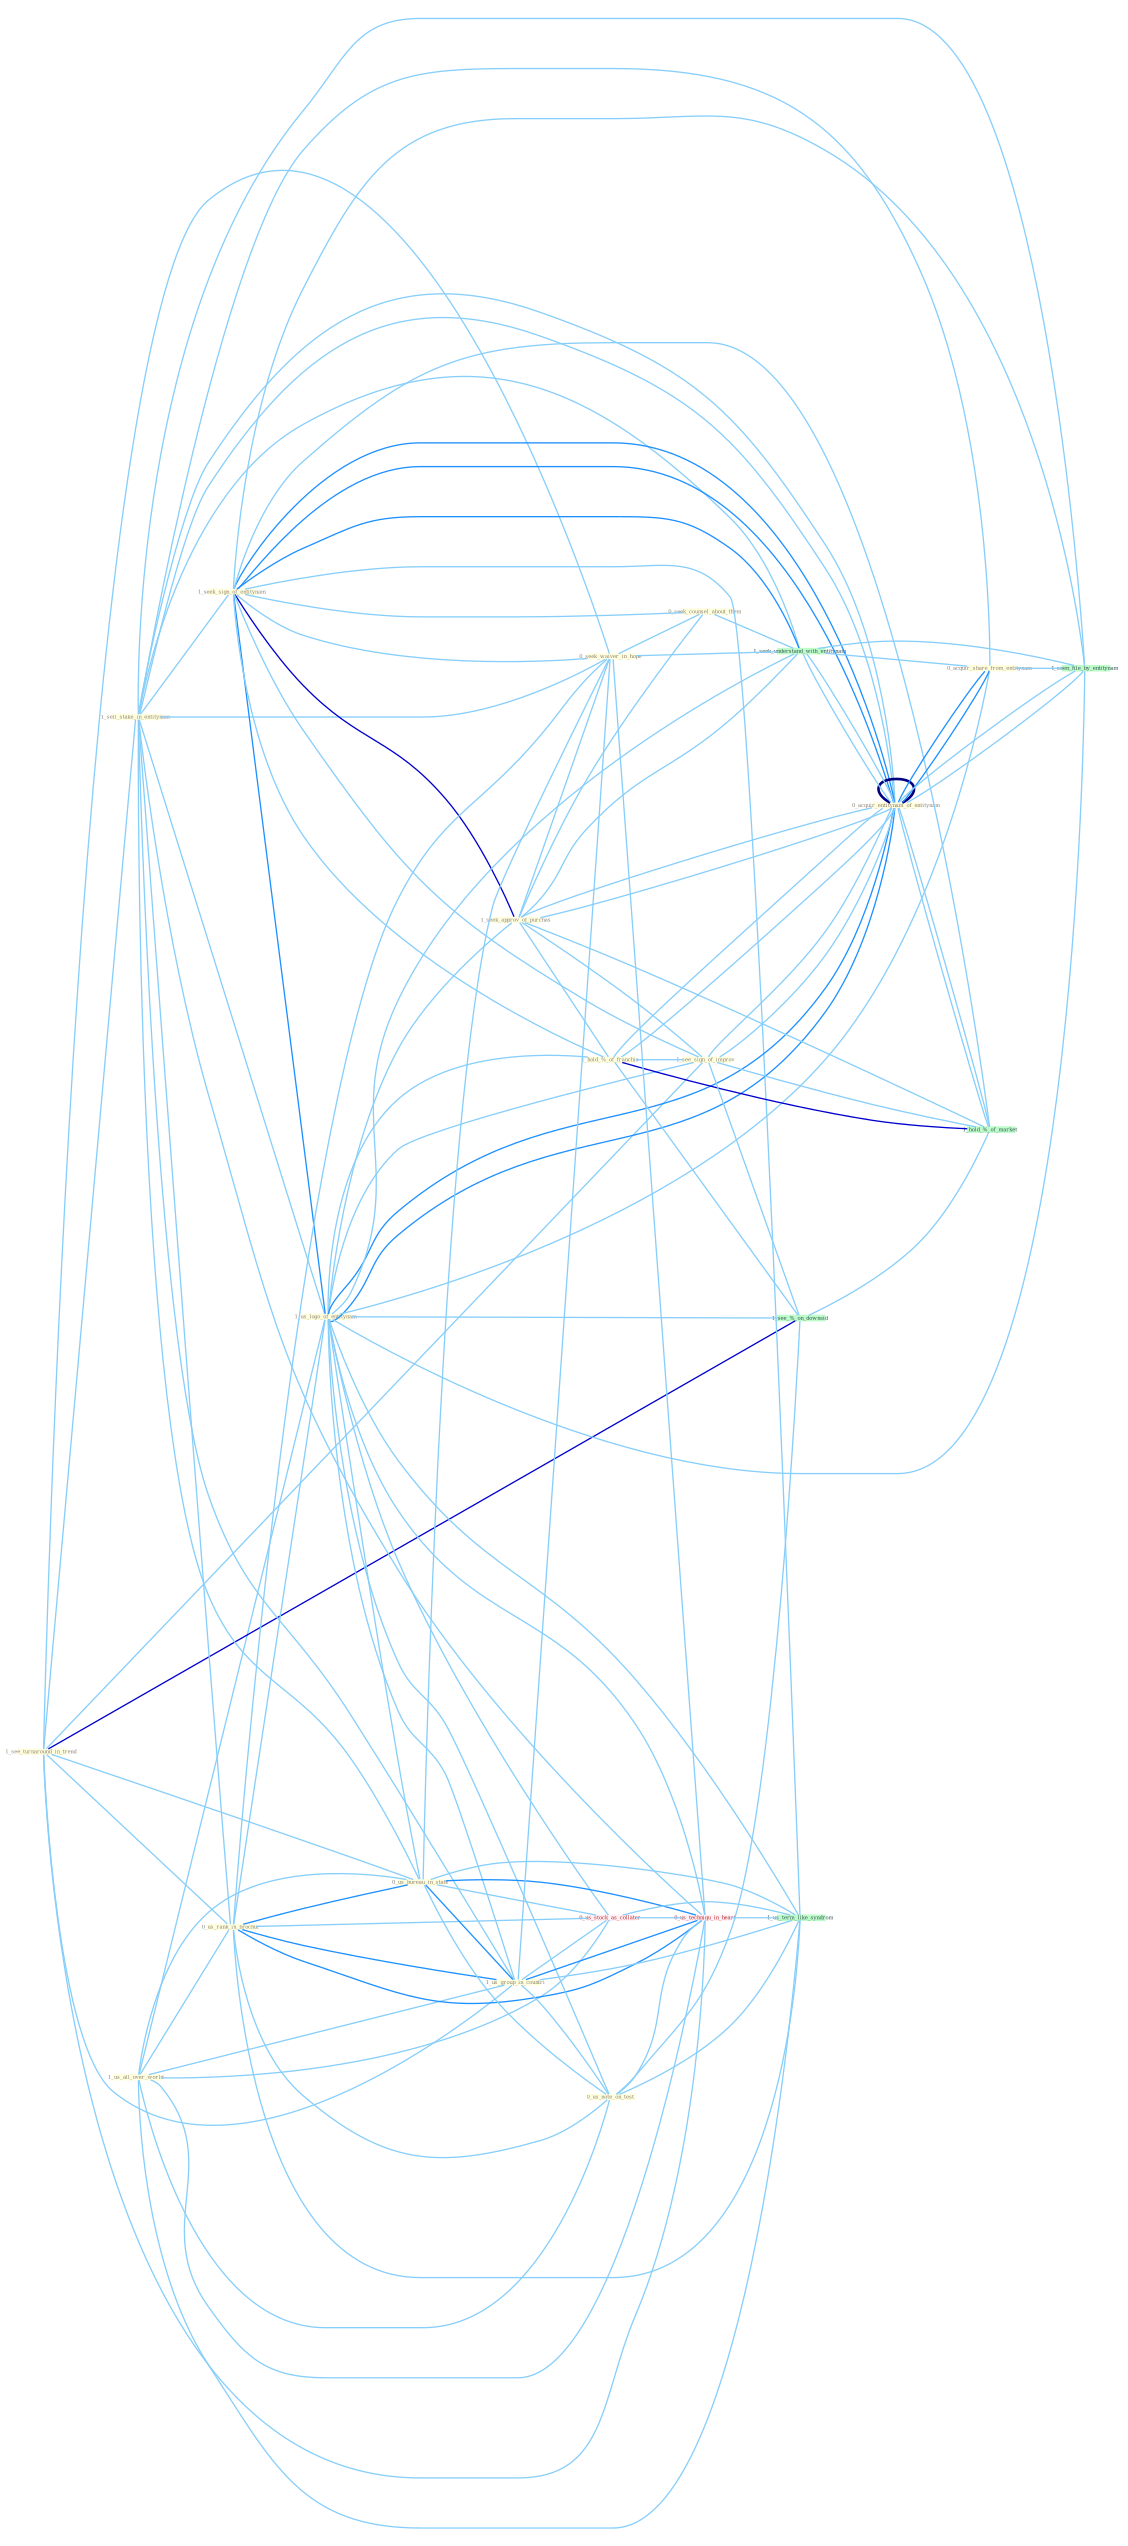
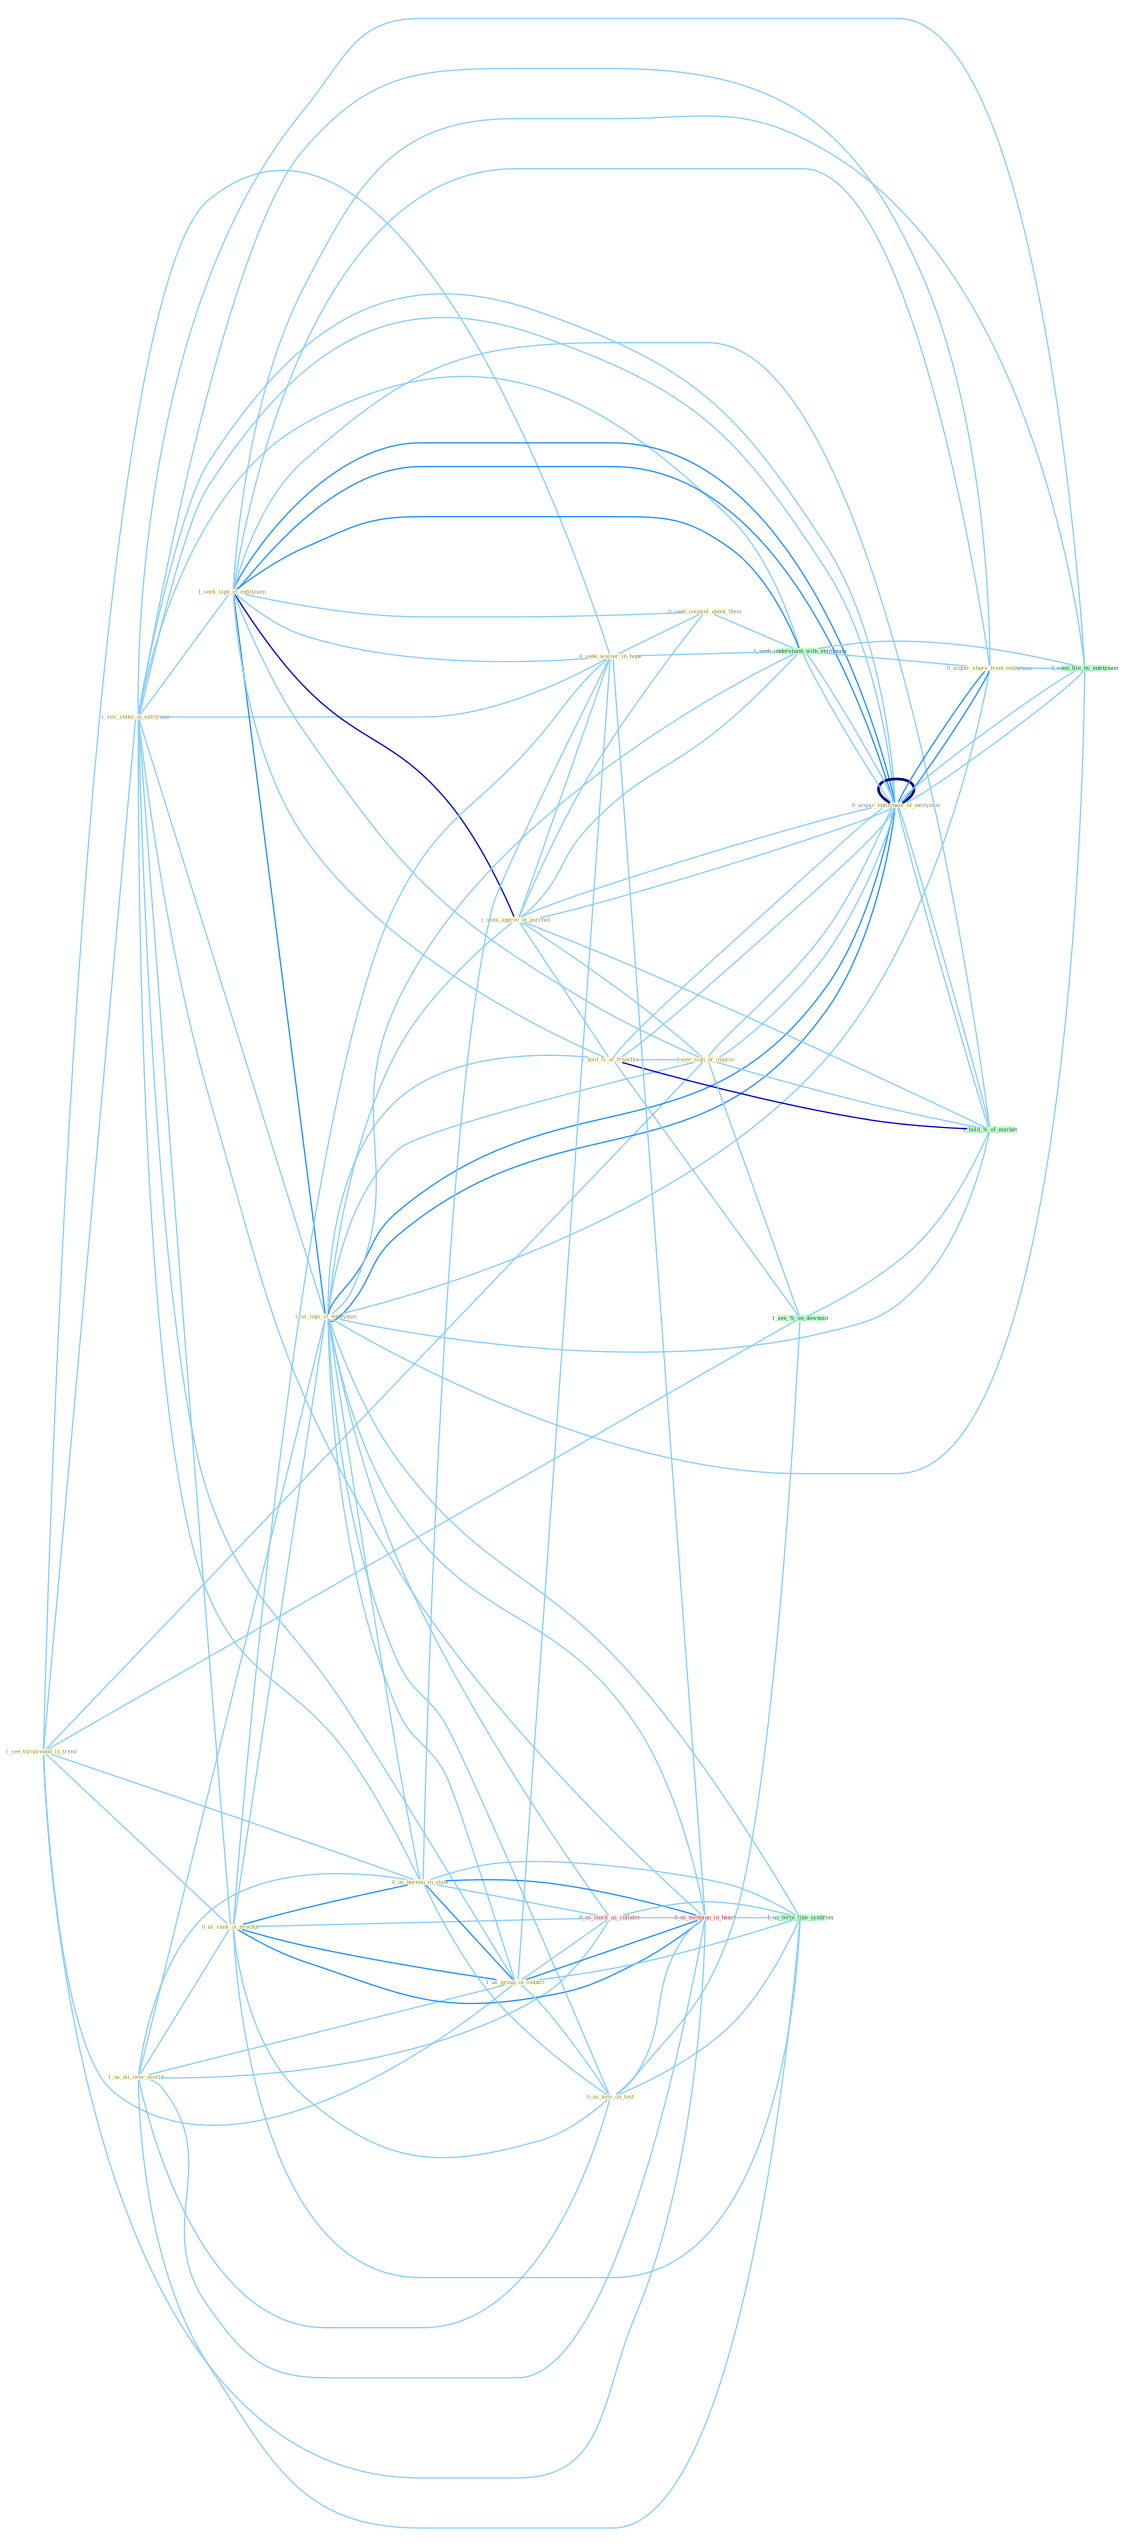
edge "1_seek_sign_of_entitynam" -- "1_us_term_like_syndrom": now "1_seek_sign_of_entitynam" -- "0_acquir_share_from_entitynam"
edge "1_us_logo_of_entitynam" -- "1_see_%_on_downsid": now "1_us_logo_of_entitynam" -- "1_hold_%_of_market"
edge "1_see_%_on_downsid" -- "1_see_turnaround_in_trend": color #0000cd -> #87cefa
